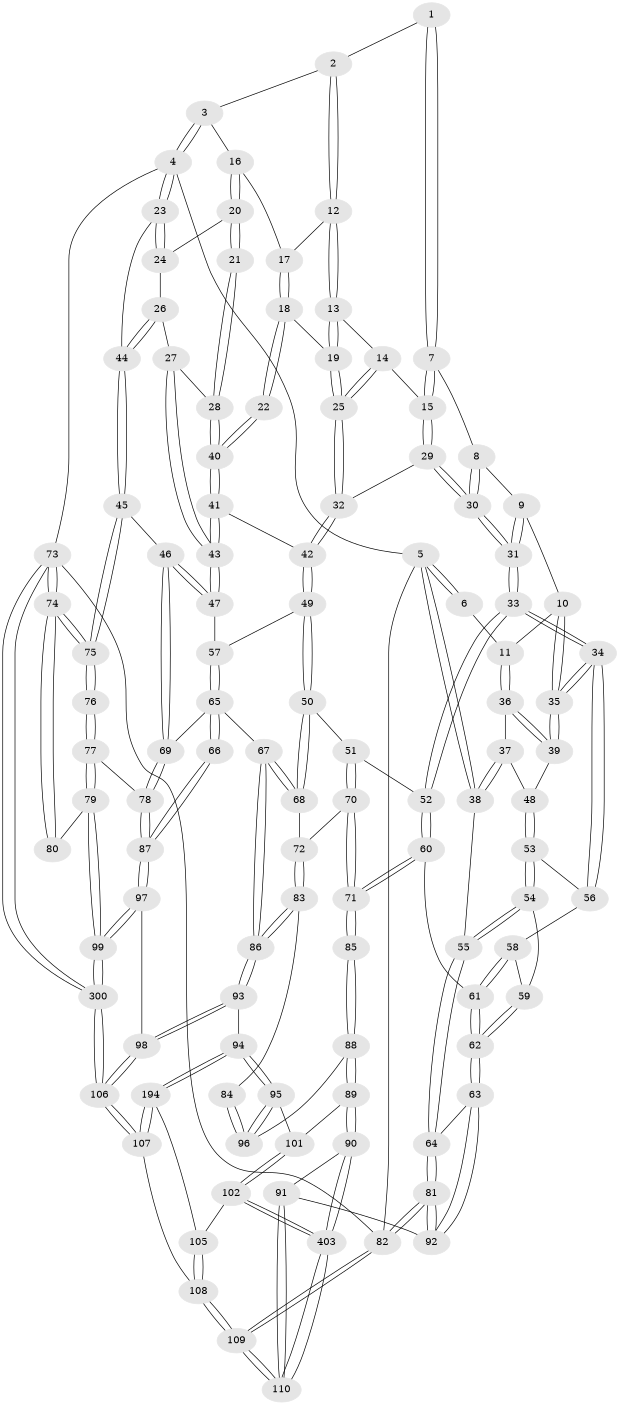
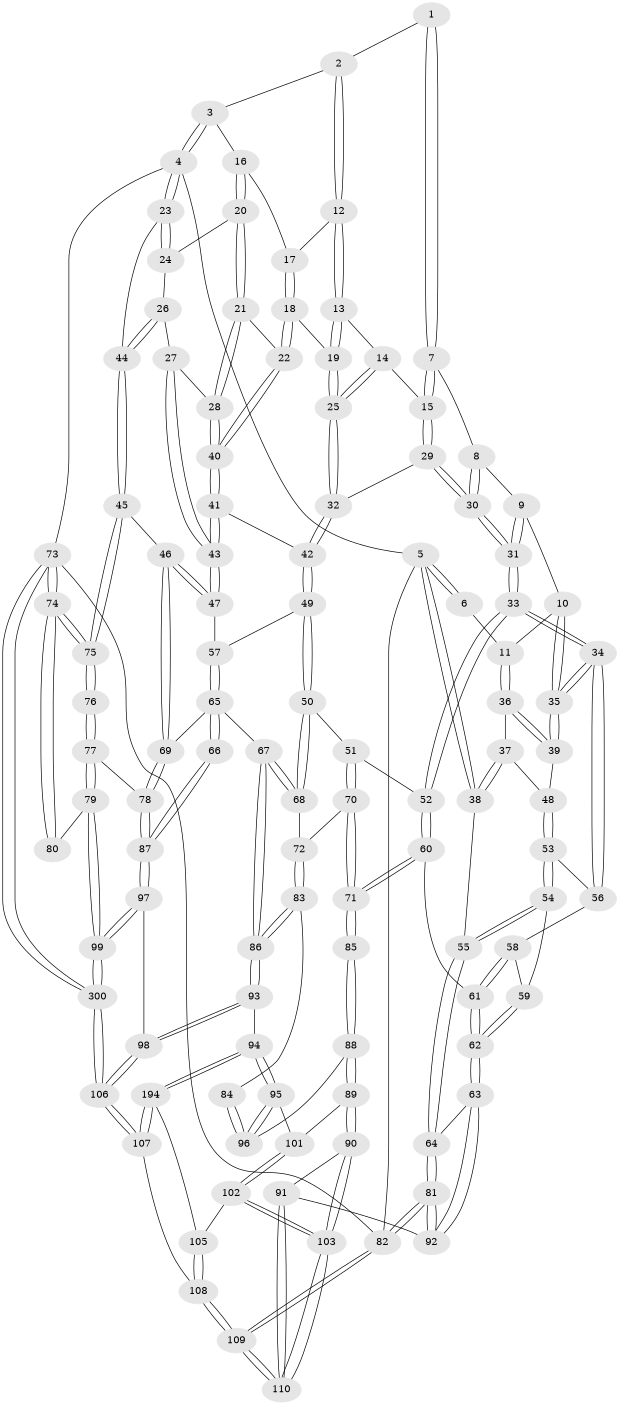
edge "21" -- "22": added
node "403": label "403" -> "103"
